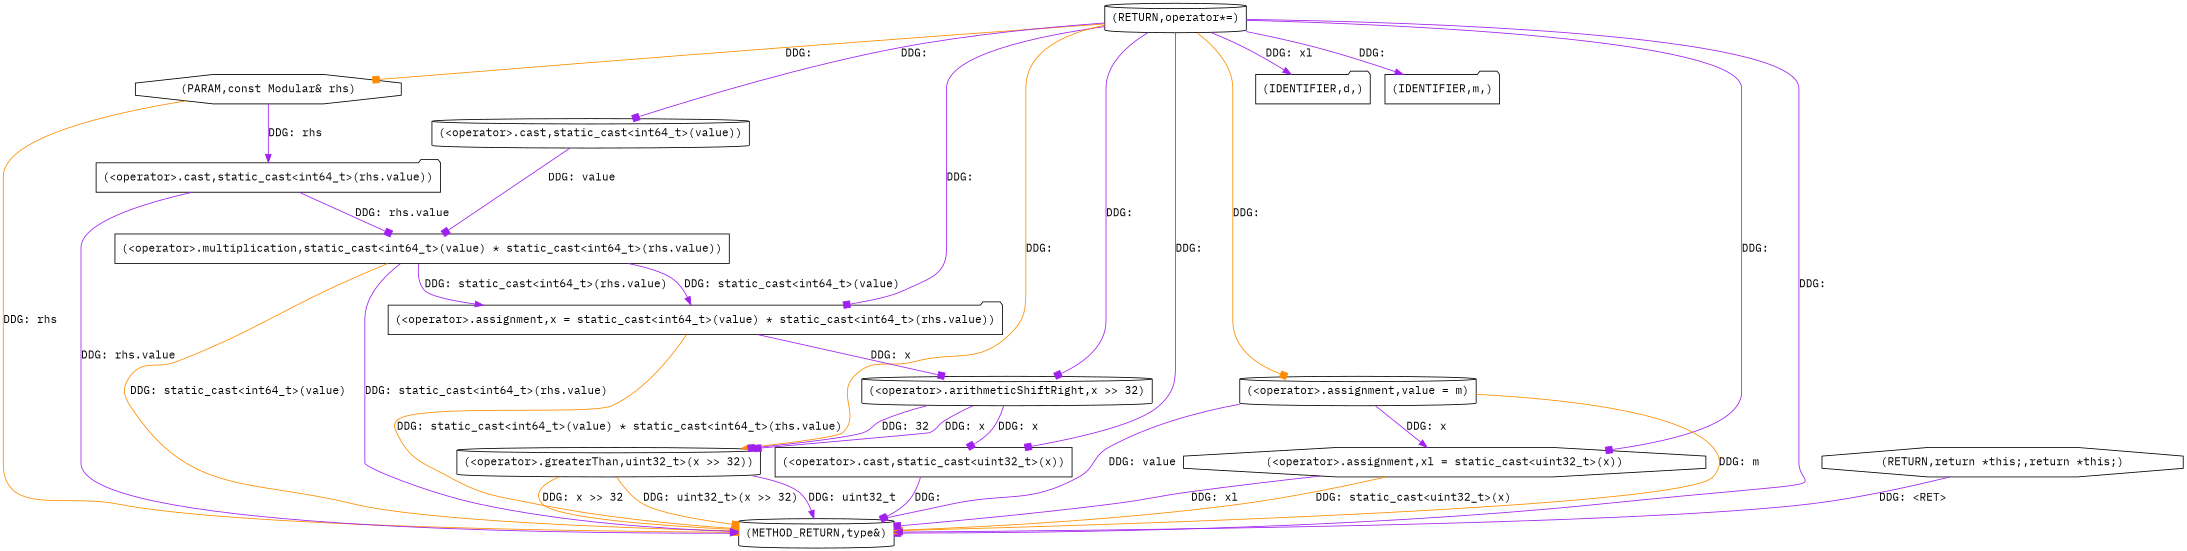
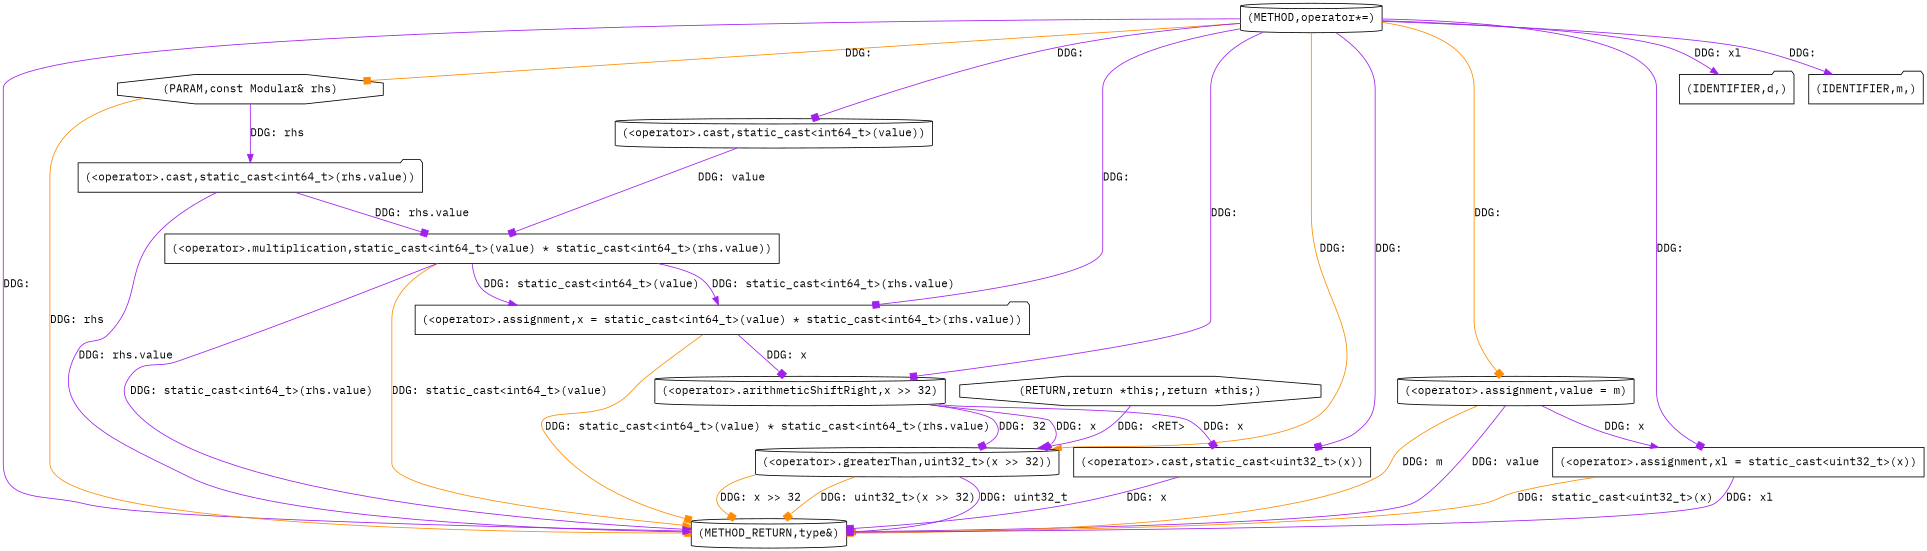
node "(RETURN,operator*=)": label "(RETURN,operator*=)" -> "(METHOD,operator*=)"
node "(<operator>.assignment,xl = static_cast<uint32_t>(x))": shape octagon -> box
edge "(<operator>.cast,static_cast<uint32_t>(x))" -> "(METHOD_RETURN,type&)": label "DDG: " -> "DDG: x"
edge "(RETURN,return *this;,return *this;)" -> "(METHOD_RETURN,type&)": now "(RETURN,return *this;,return *this;)" -> "(<operator>.greaterThan,uint32_t>(x >> 32))"
